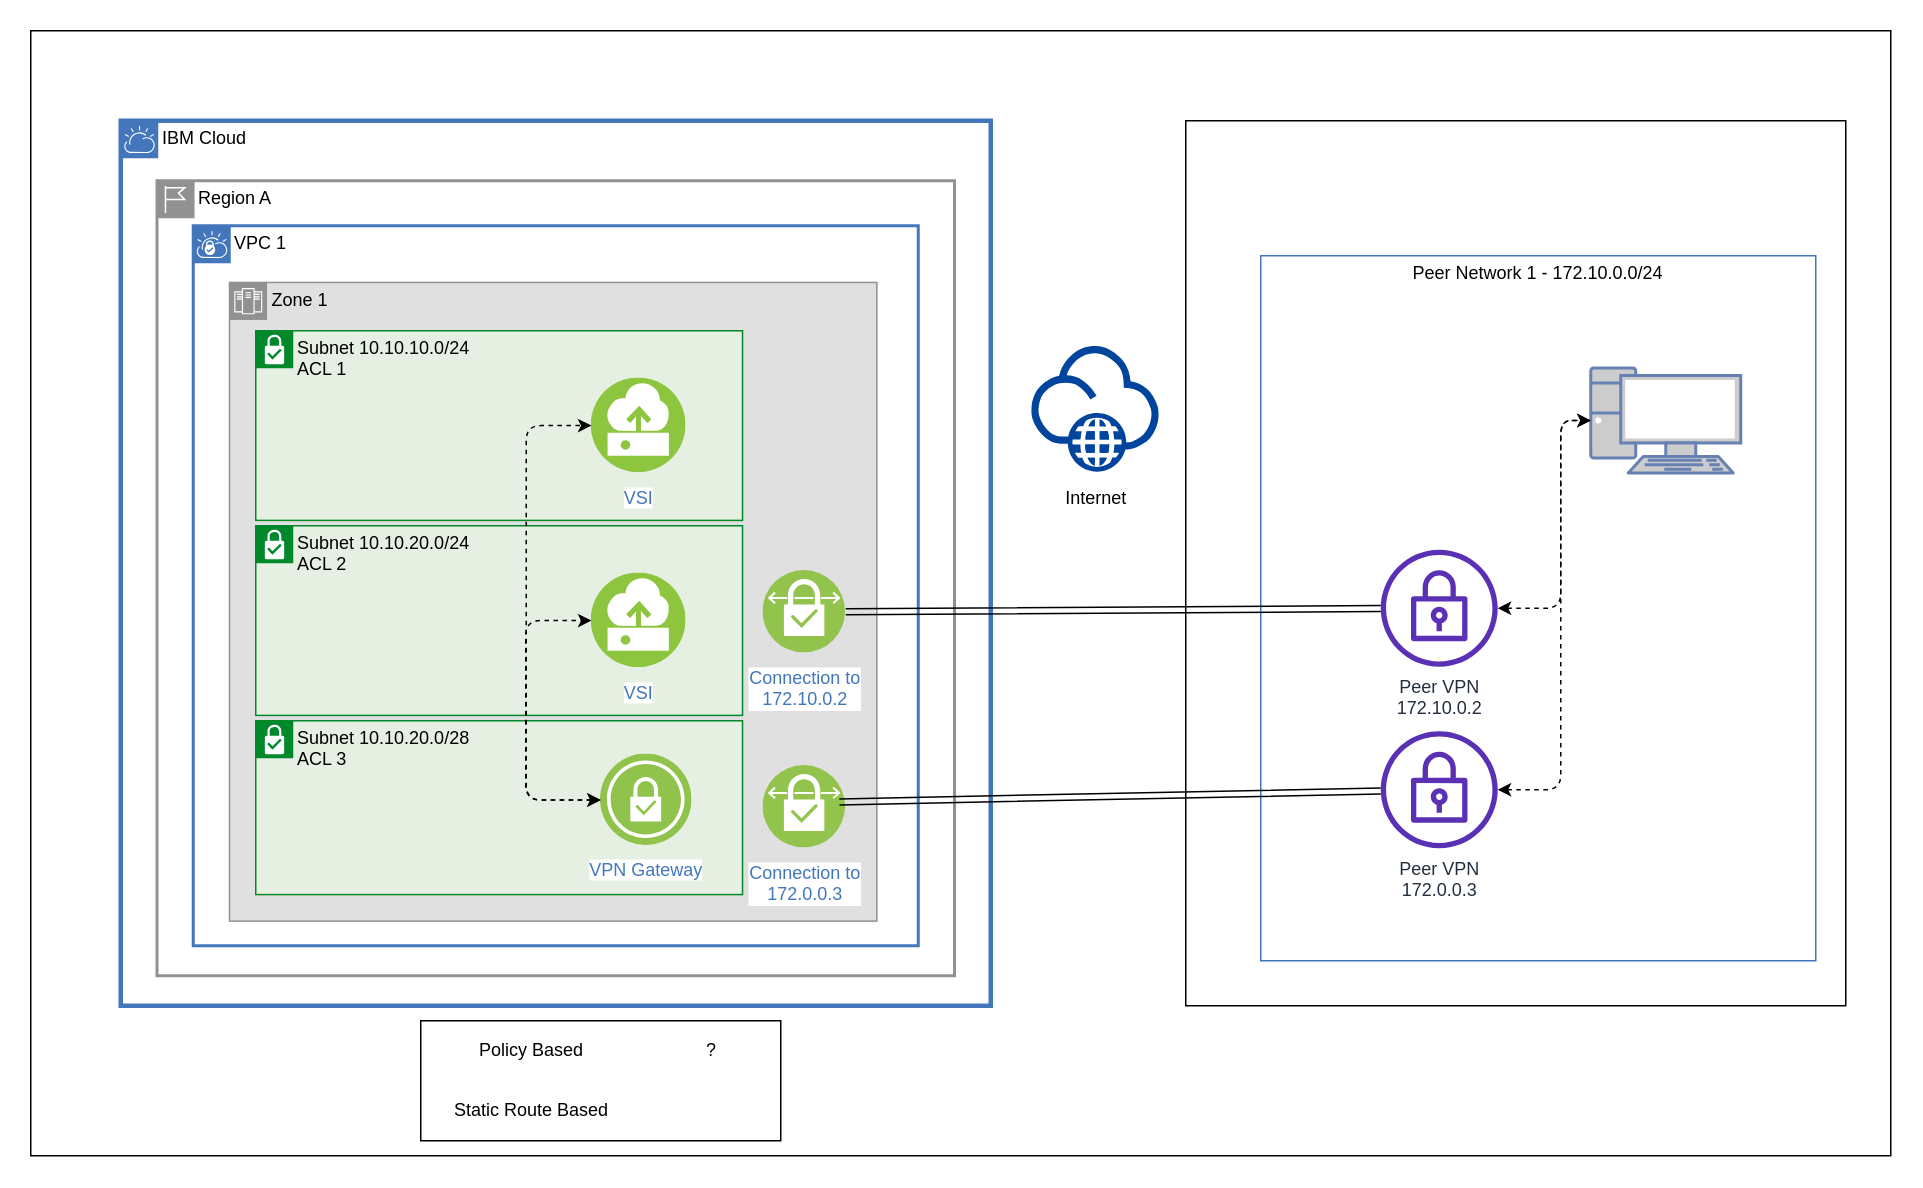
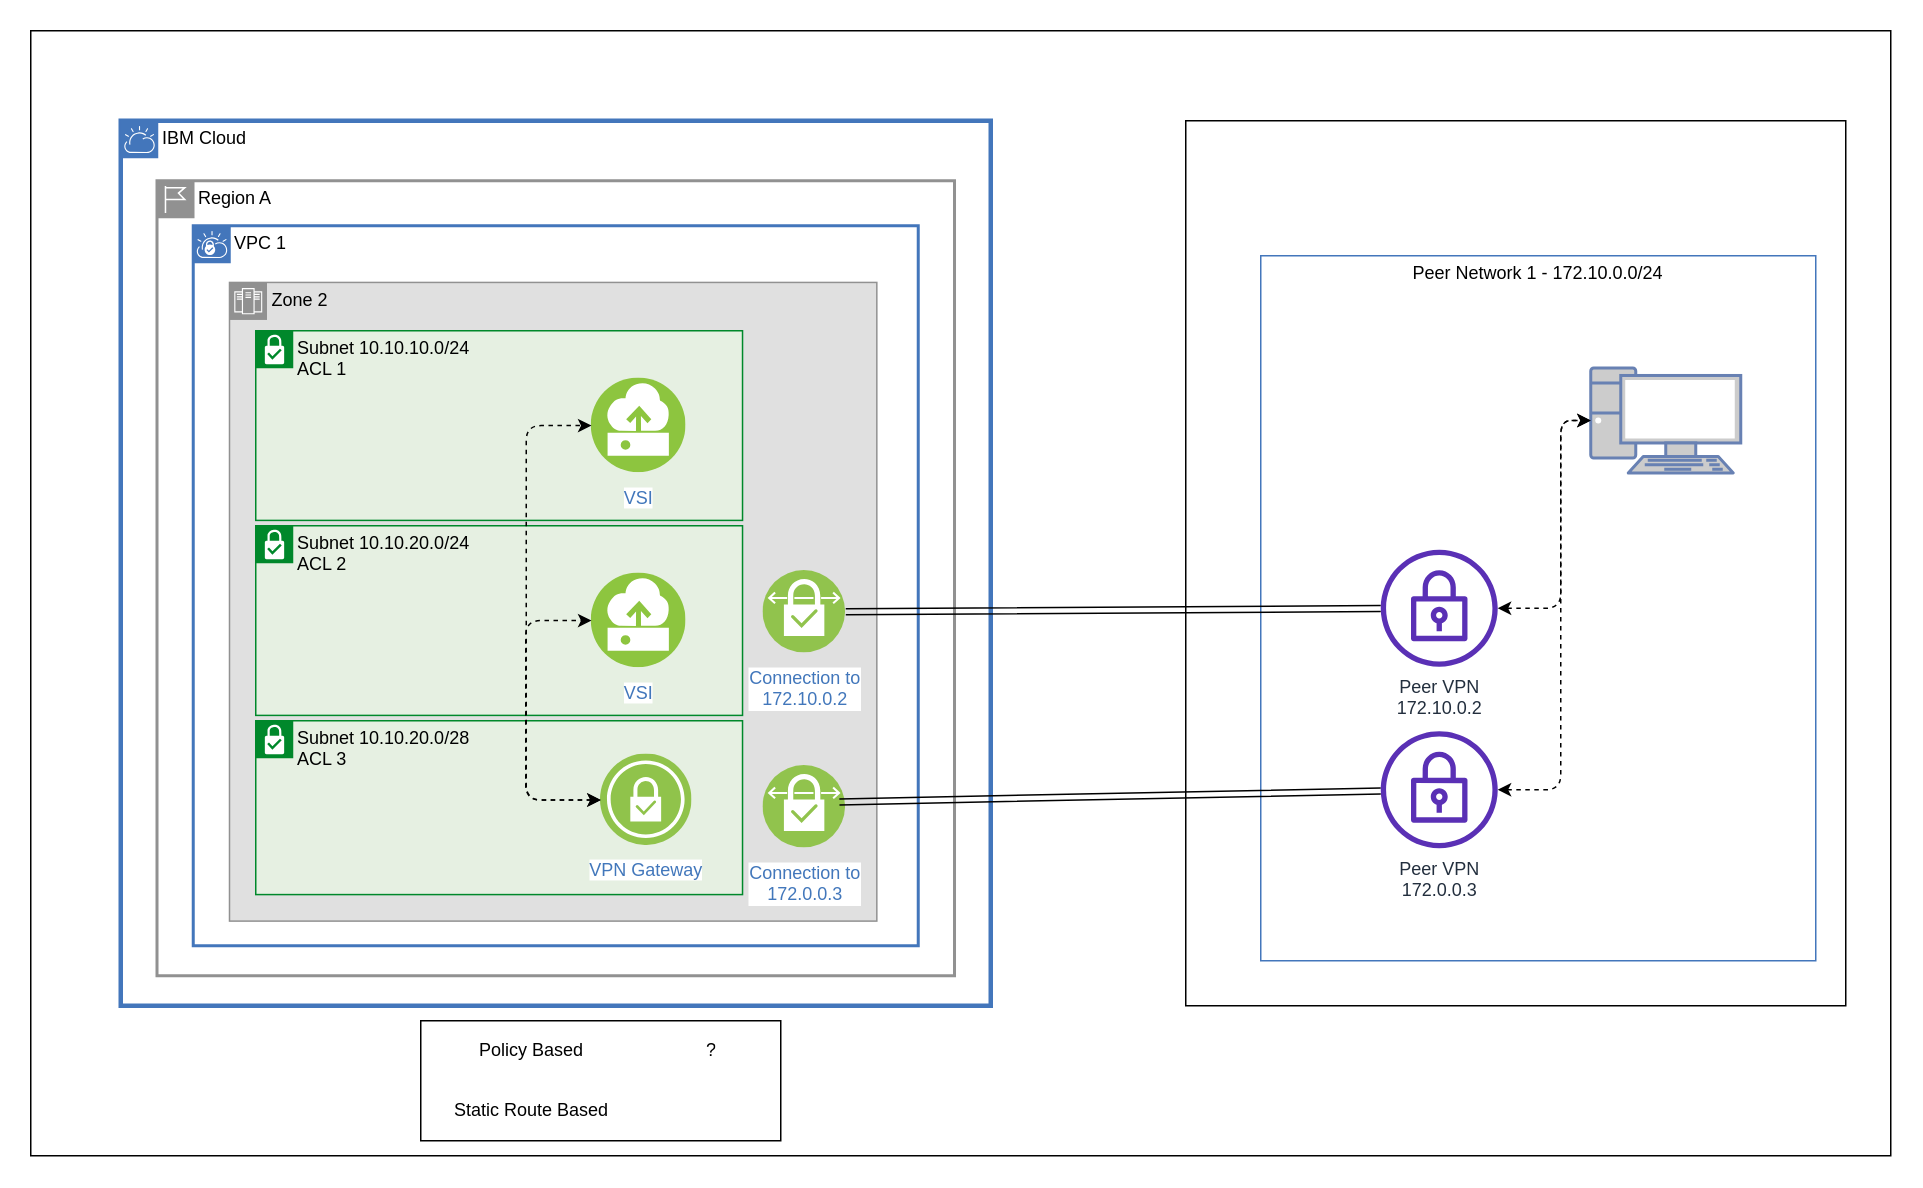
node "Zone 1": label "Zone 1" -> "Zone 2"
node "Internet": removed
